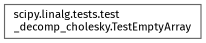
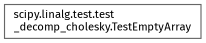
node "scipy.linalg.tests.test _decomp_cholesky.TestEmptyArray": label "scipy.linalg.tests.test _decomp_cholesky.TestEmptyArray" -> "scipy.linalg.test.test _decomp_cholesky.TestEmptyArray"
